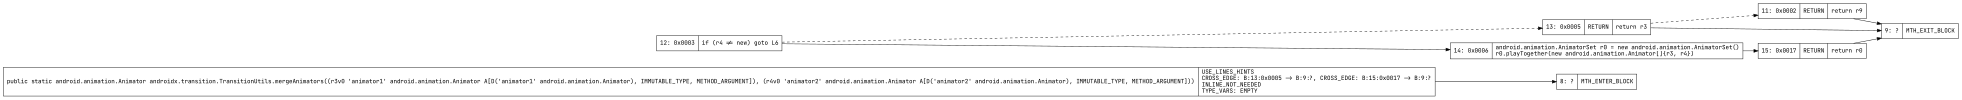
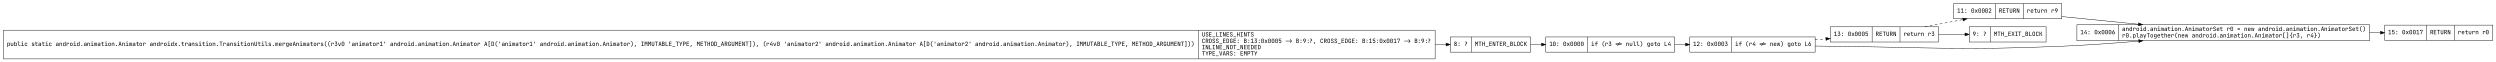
edge "11: 0x0002" -> "9: ?": now "11: 0x0002" -> "14: 0x0006"
edge "15: 0x0017" -> "9: ?": removed
node "10: 0x0000": added
